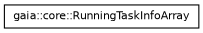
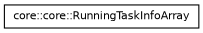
node "gaia::core::RunningTaskInfoArray": label "gaia::core::RunningTaskInfoArray" -> "core::core::RunningTaskInfoArray"
